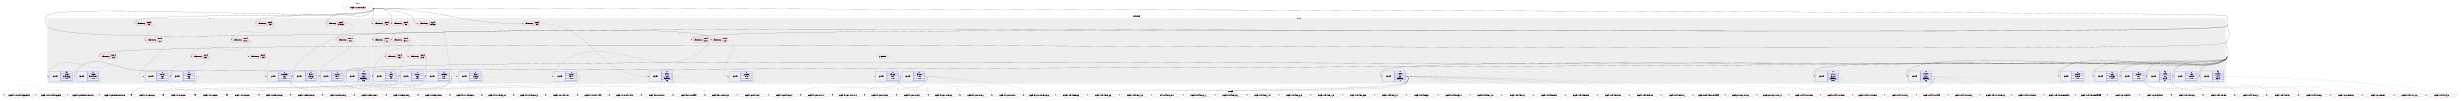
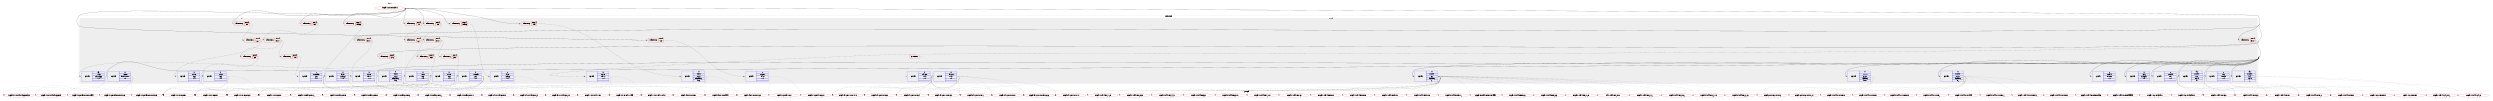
node "portage://sys-apps/gentoo-functions-9999": added
node "portage://sys-devel/utils-4.2.1-r4": label "portage://sys-devel/utils-4.2.1-r4" -> "portage://sys-devel/make-4.2.1-r4"
